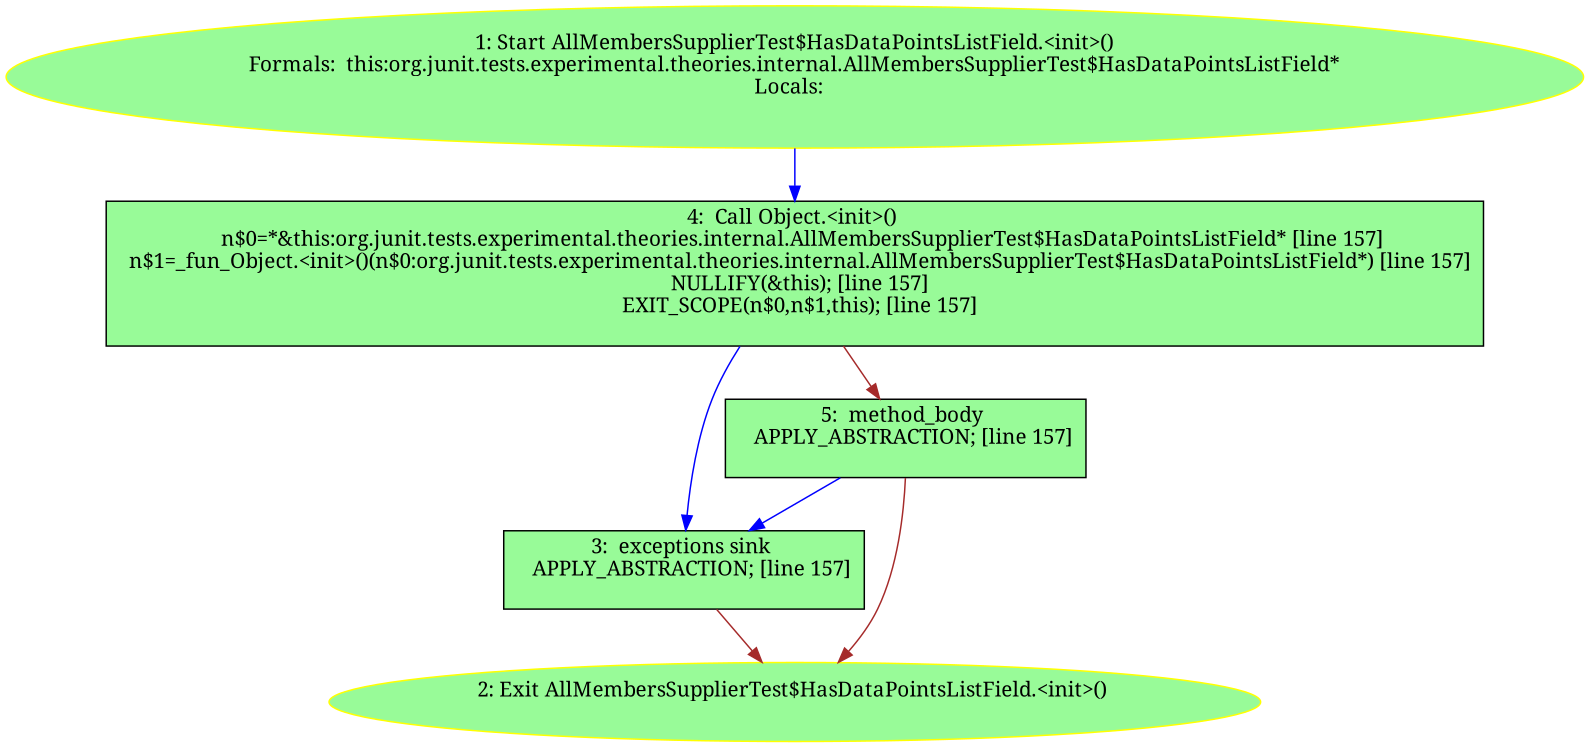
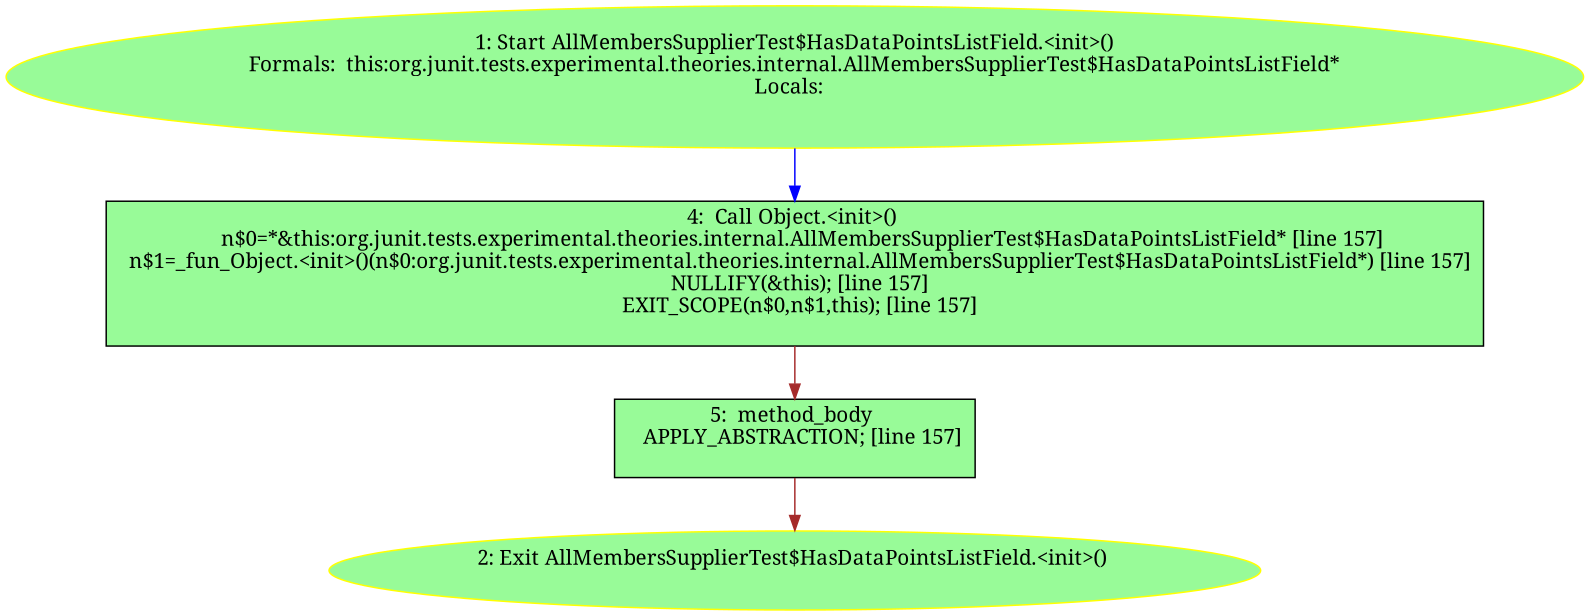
node "3:  exceptions sink APPLY_ABSTRACTION; [line 157]": removed
